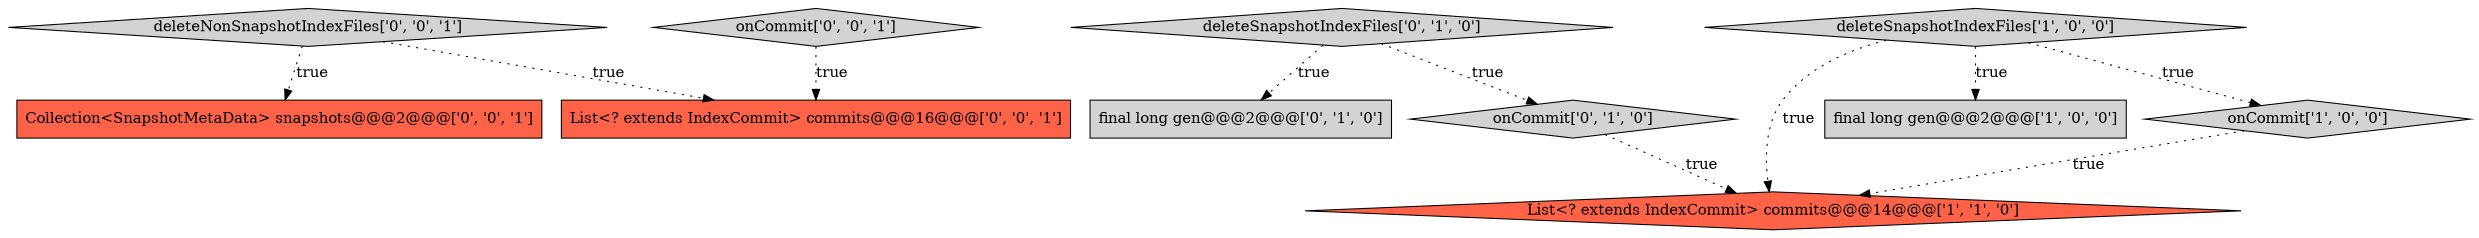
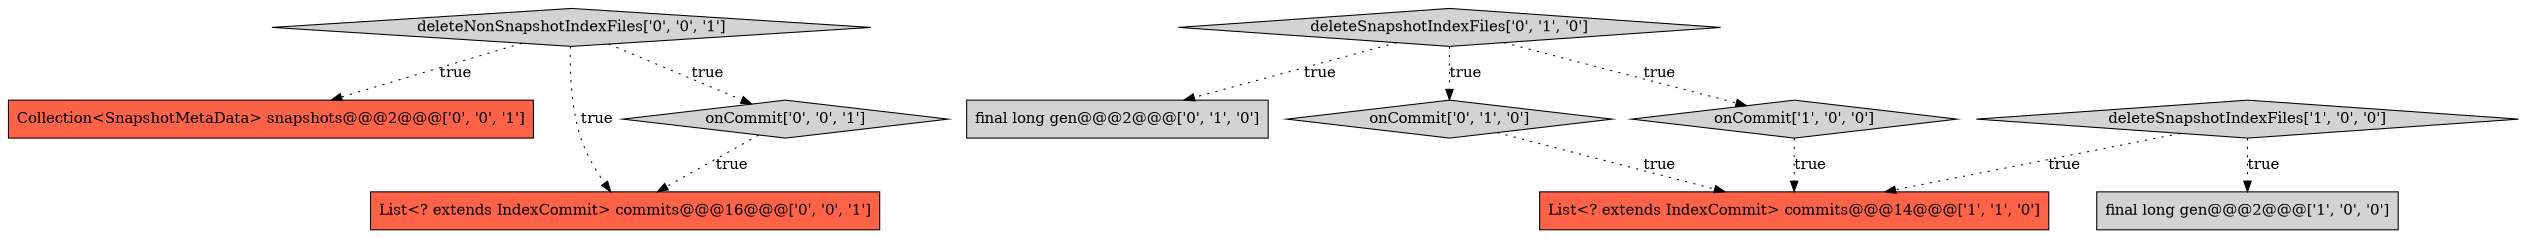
edge "deleteNonSnapshotIndexFiles['0', '0', '1']" -> "onCommit['0', '0', '1']": added, label "true"
edge "deleteSnapshotIndexFiles['1', '0', '0']" -> "onCommit['1', '0', '0']": now "deleteSnapshotIndexFiles['0', '1', '0']" -> "onCommit['1', '0', '0']"
node "List<? extends IndexCommit> commits@@@14@@@['1', '1', '0']": shape diamond -> box
